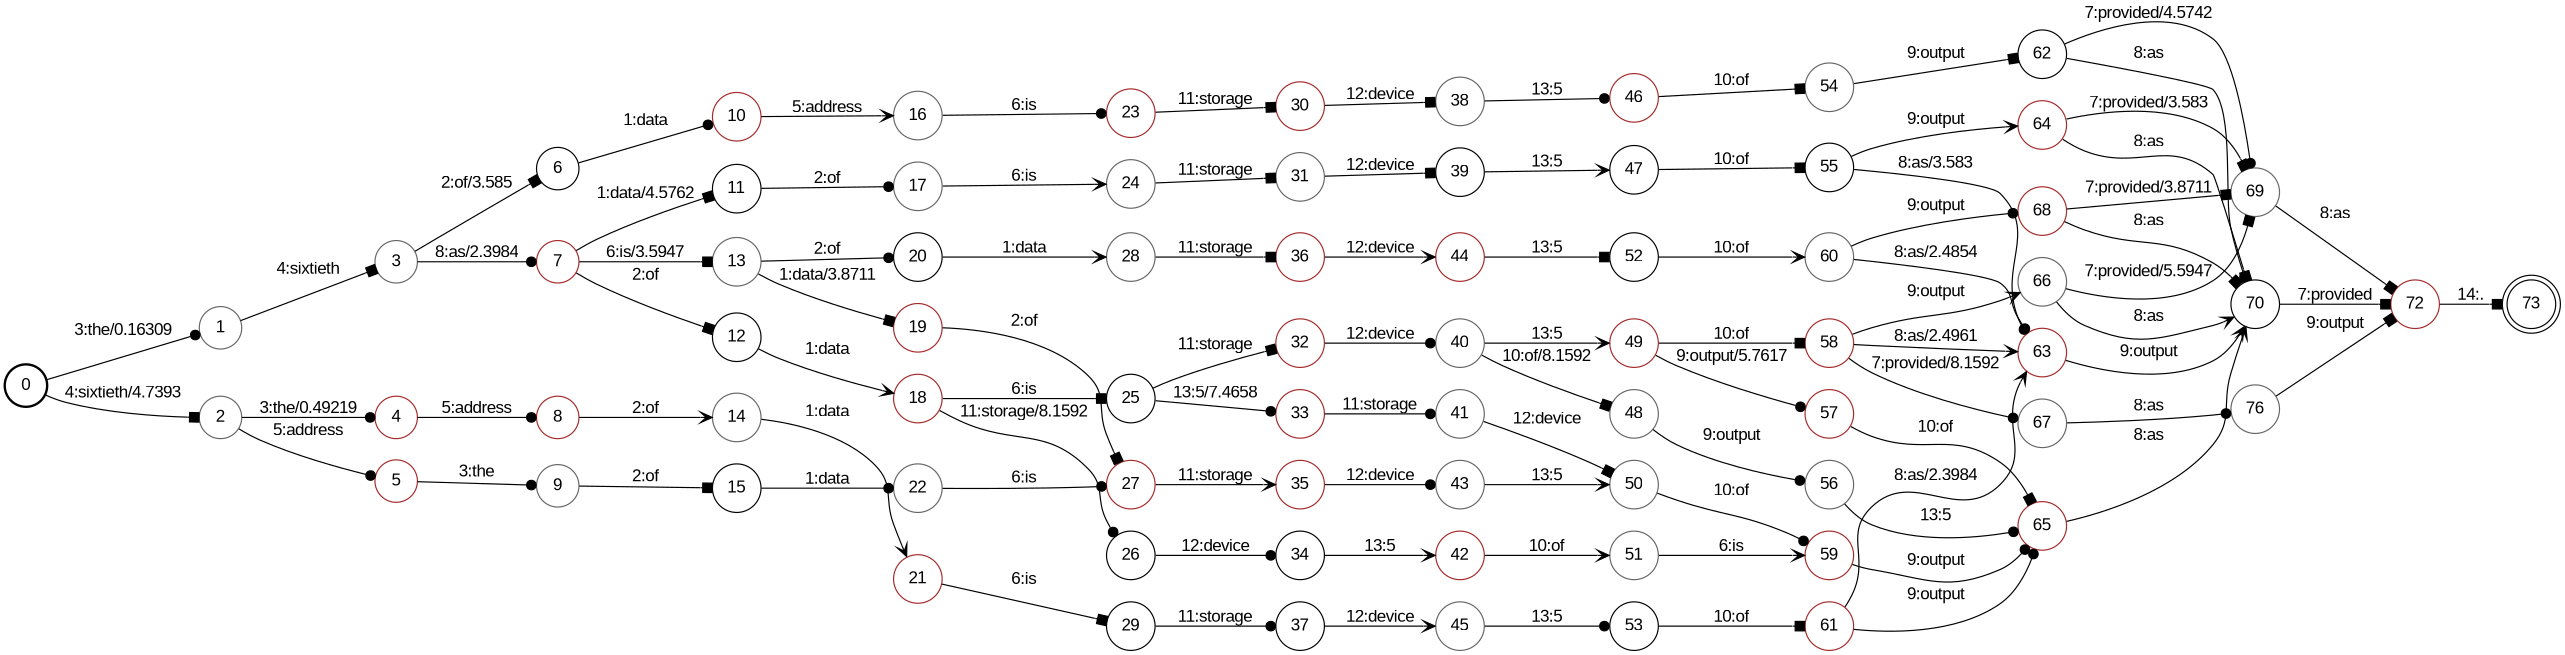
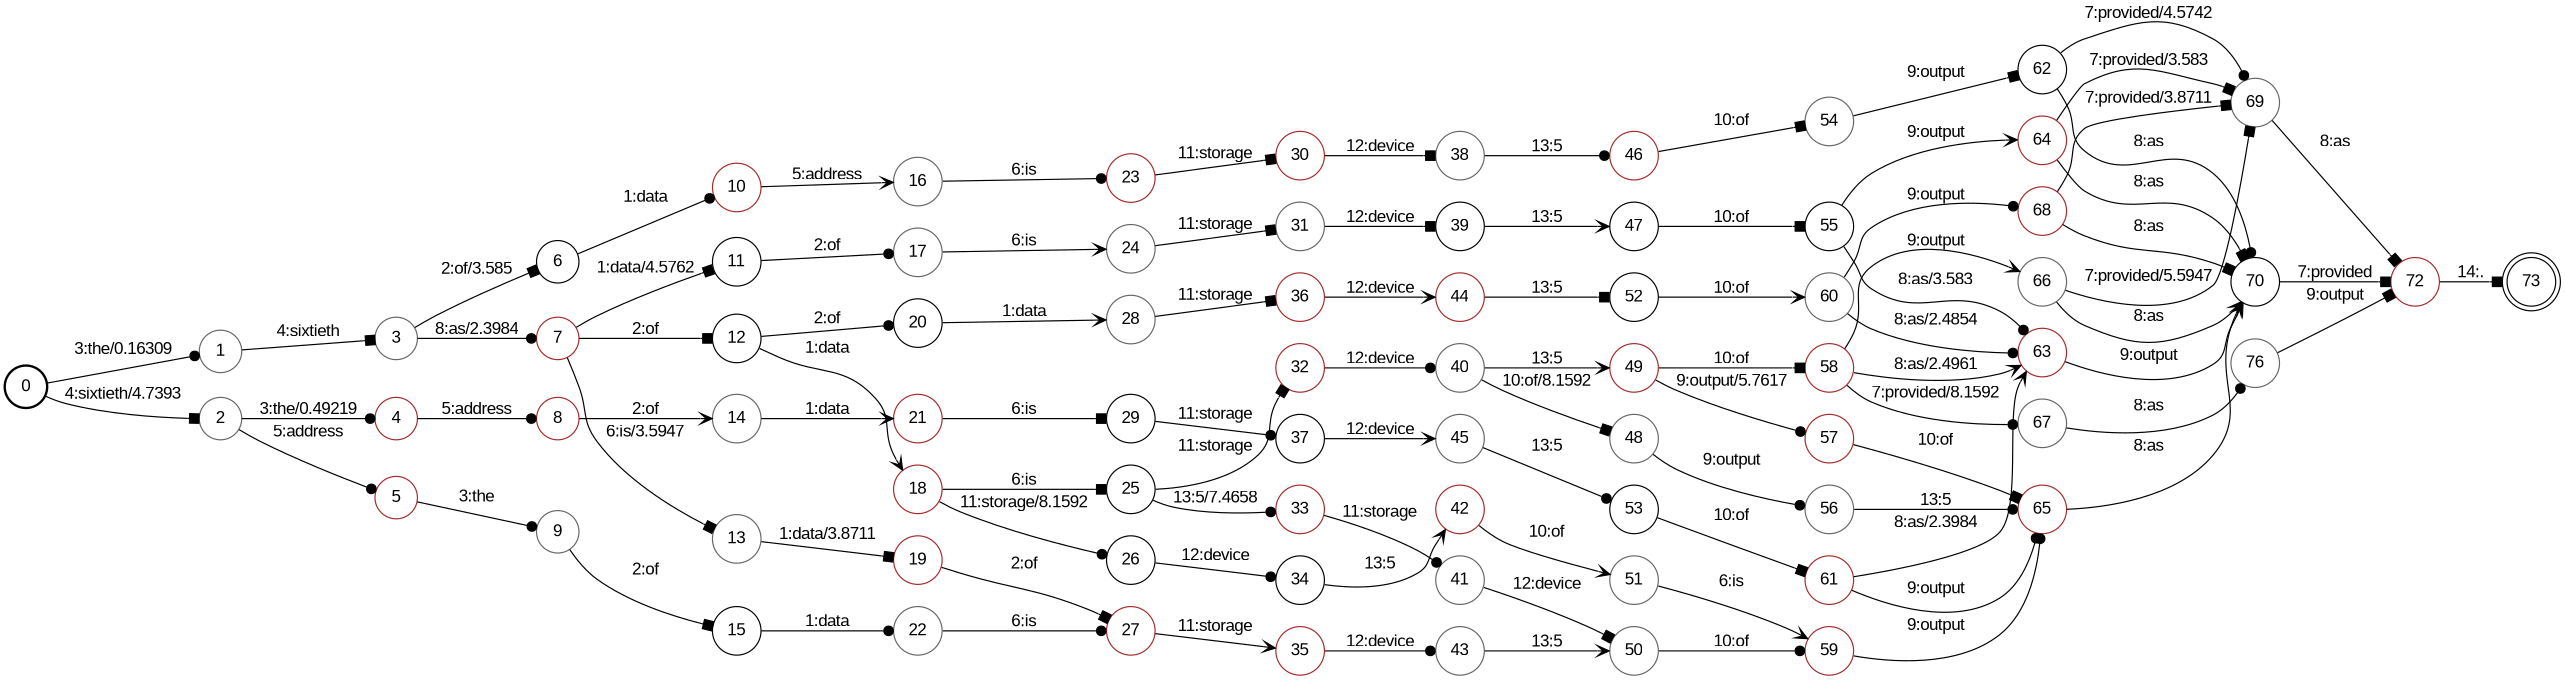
edge "13" -> "20": now "12" -> "20"
